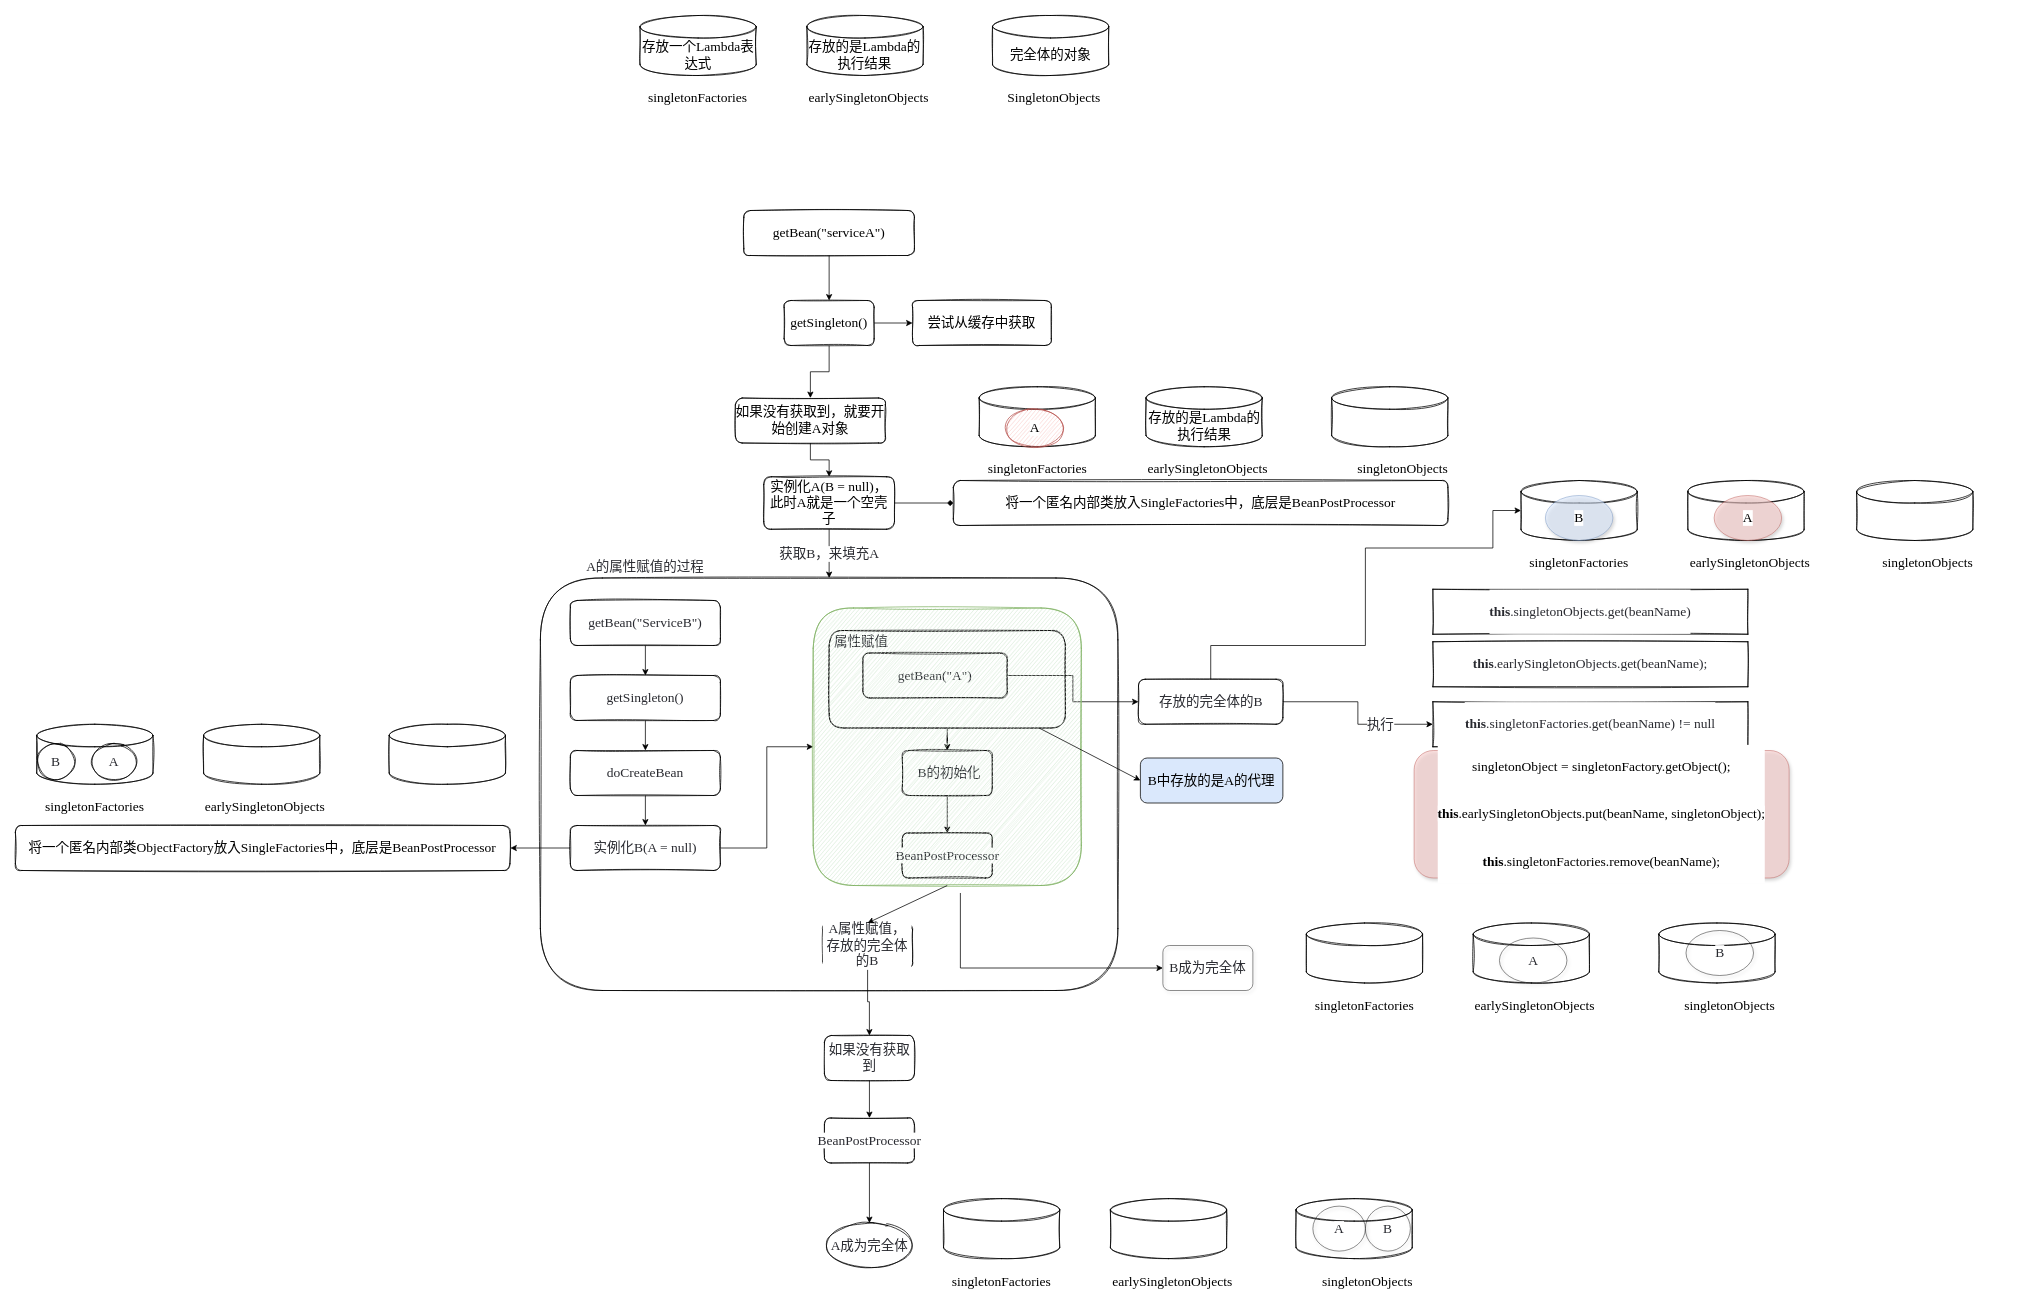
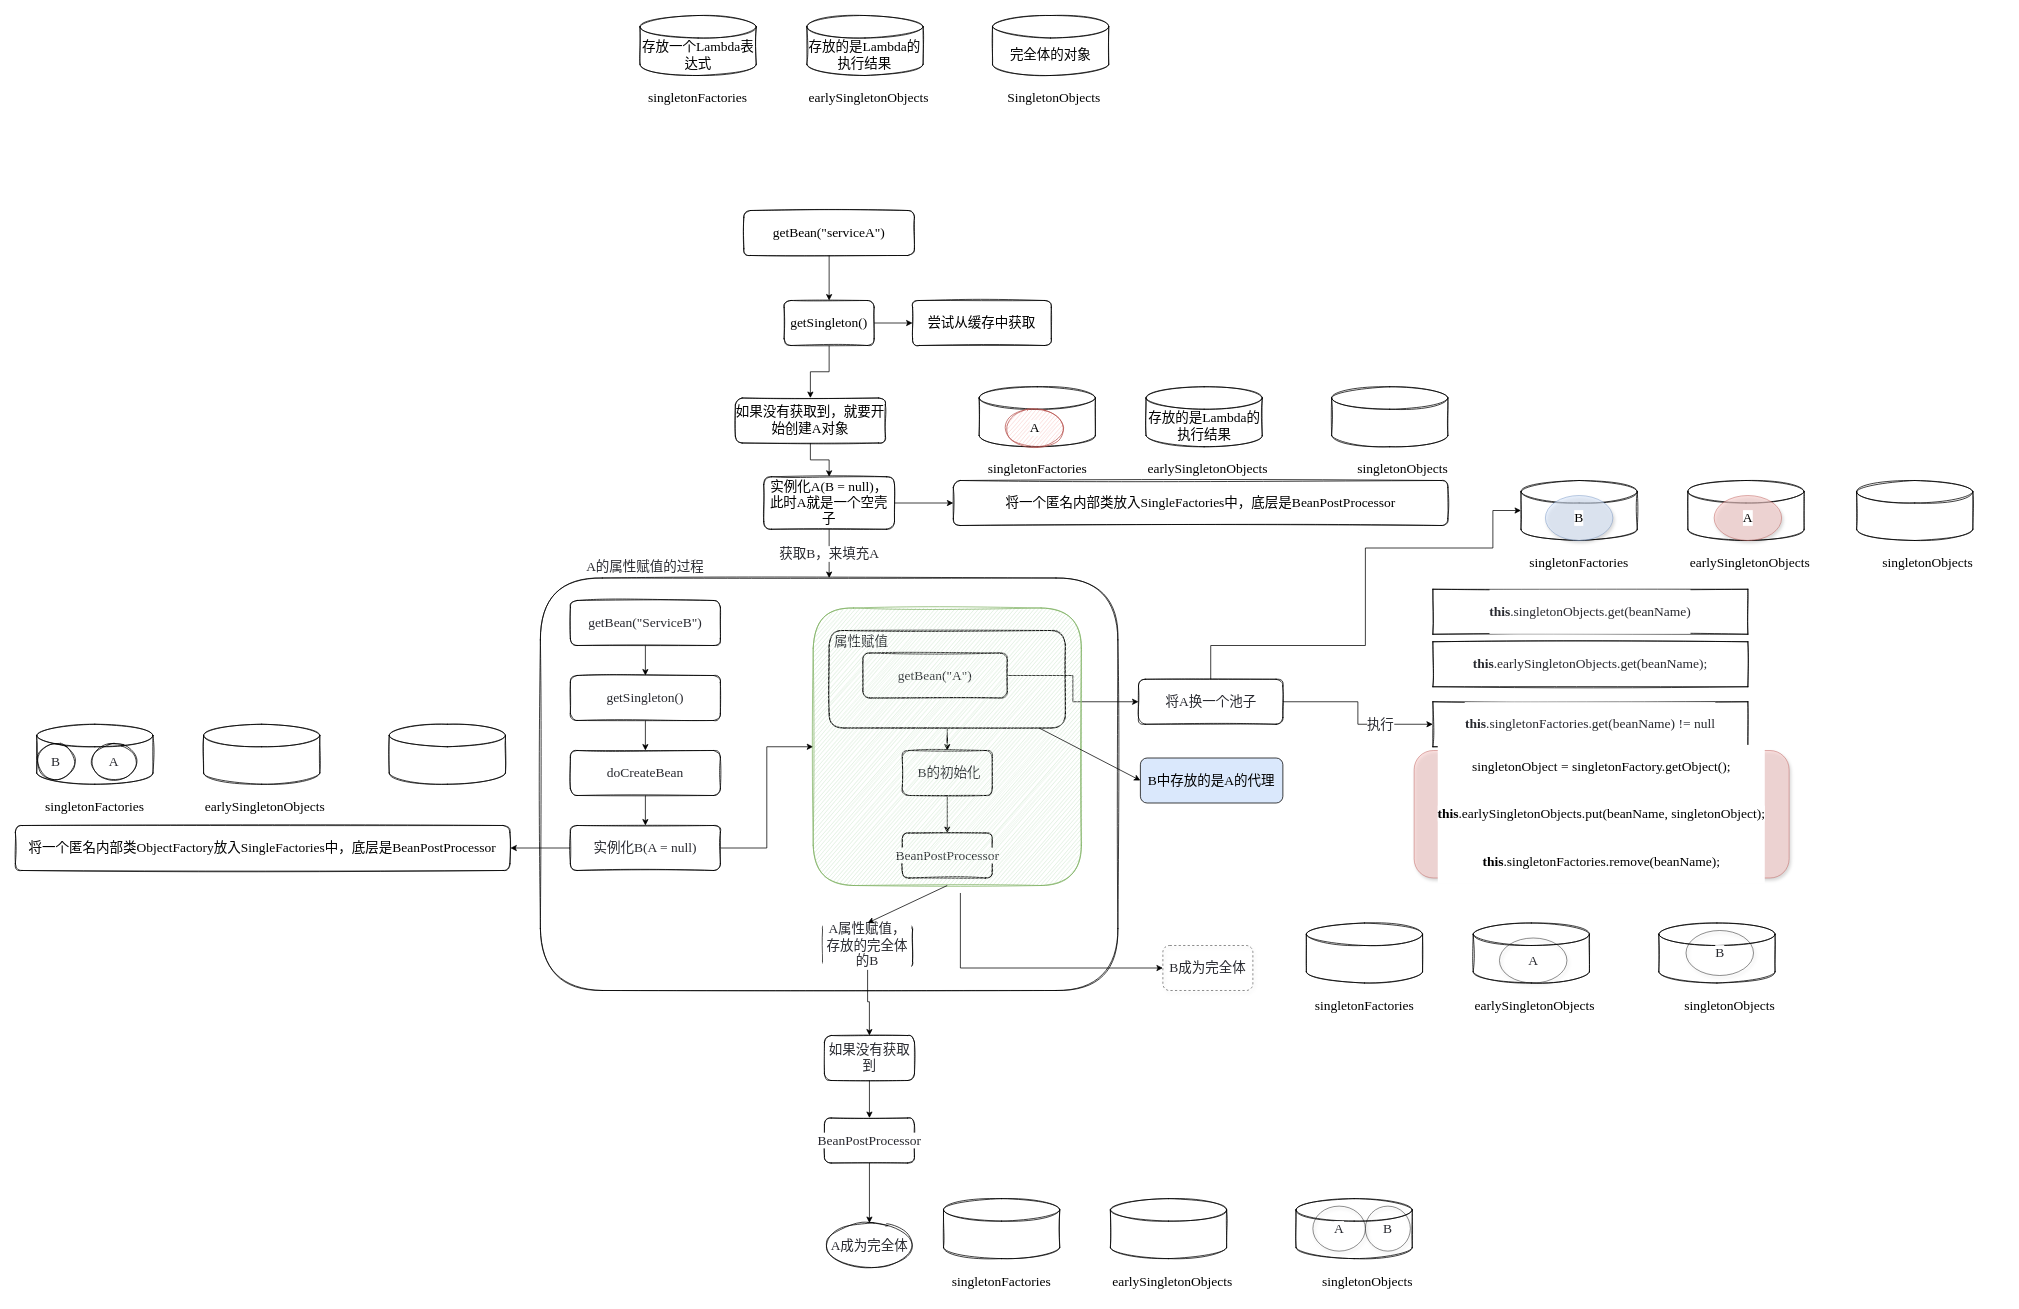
edge "实例化A(B = null)，此时A就是一个空壳子" -> "将一个匿名内部类放入SingleFactories中，底层是BeanPostProcessor": arrowhead diamond -> classic
node "存放的完全体的B": label "存放的完全体的B" -> "将A换一个池子"
node "B成为完全体": style solid -> dashed
